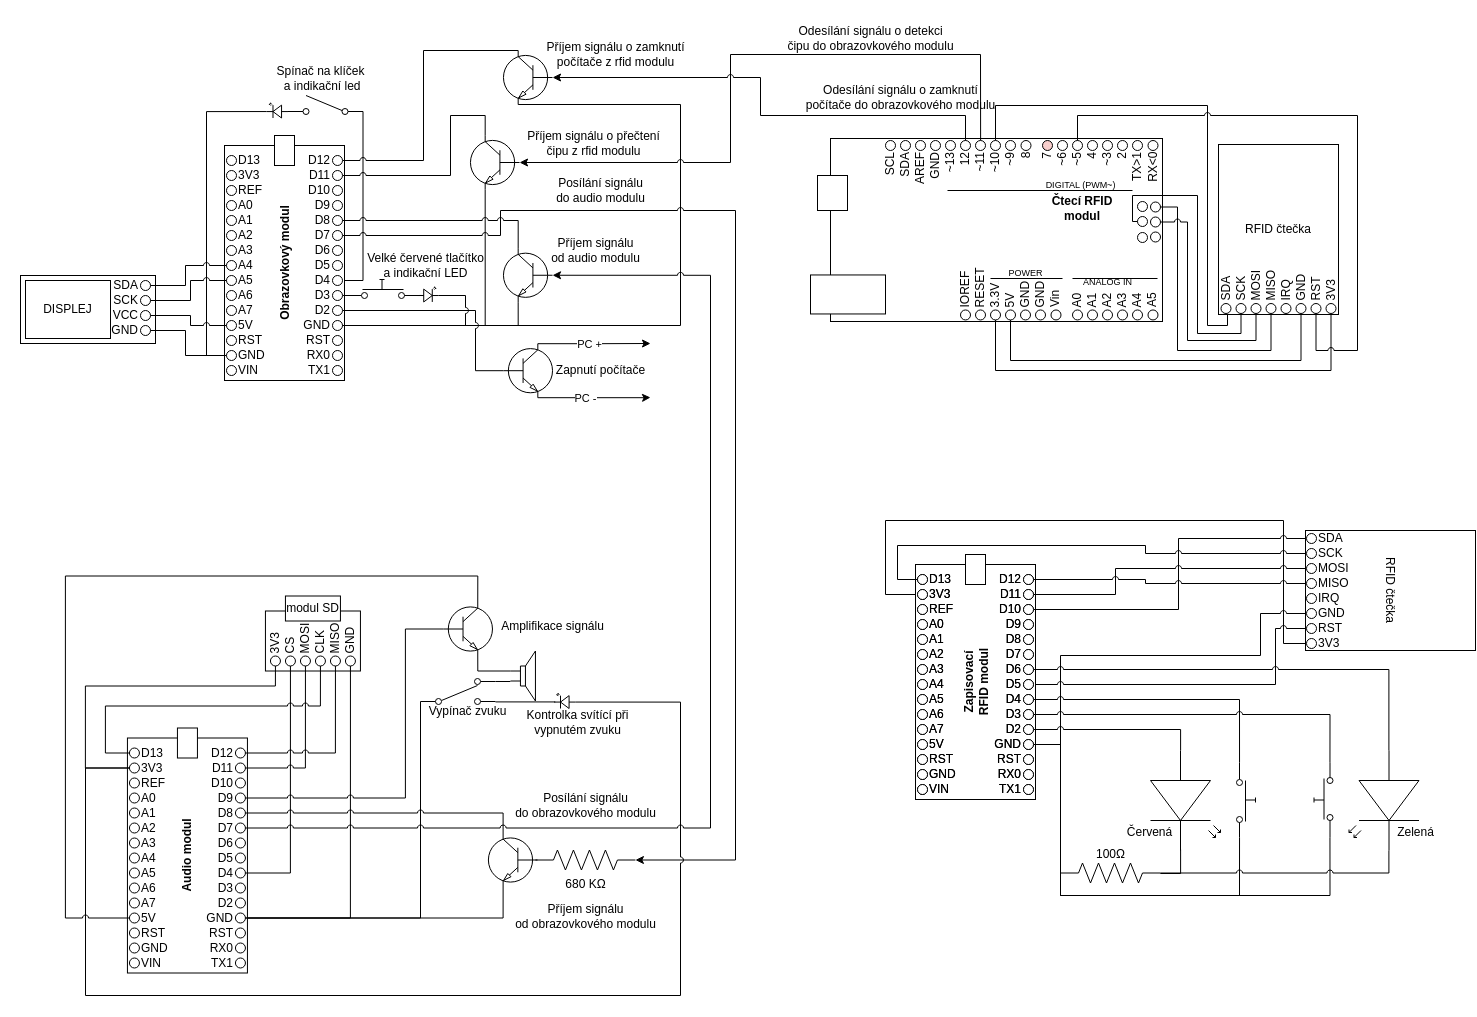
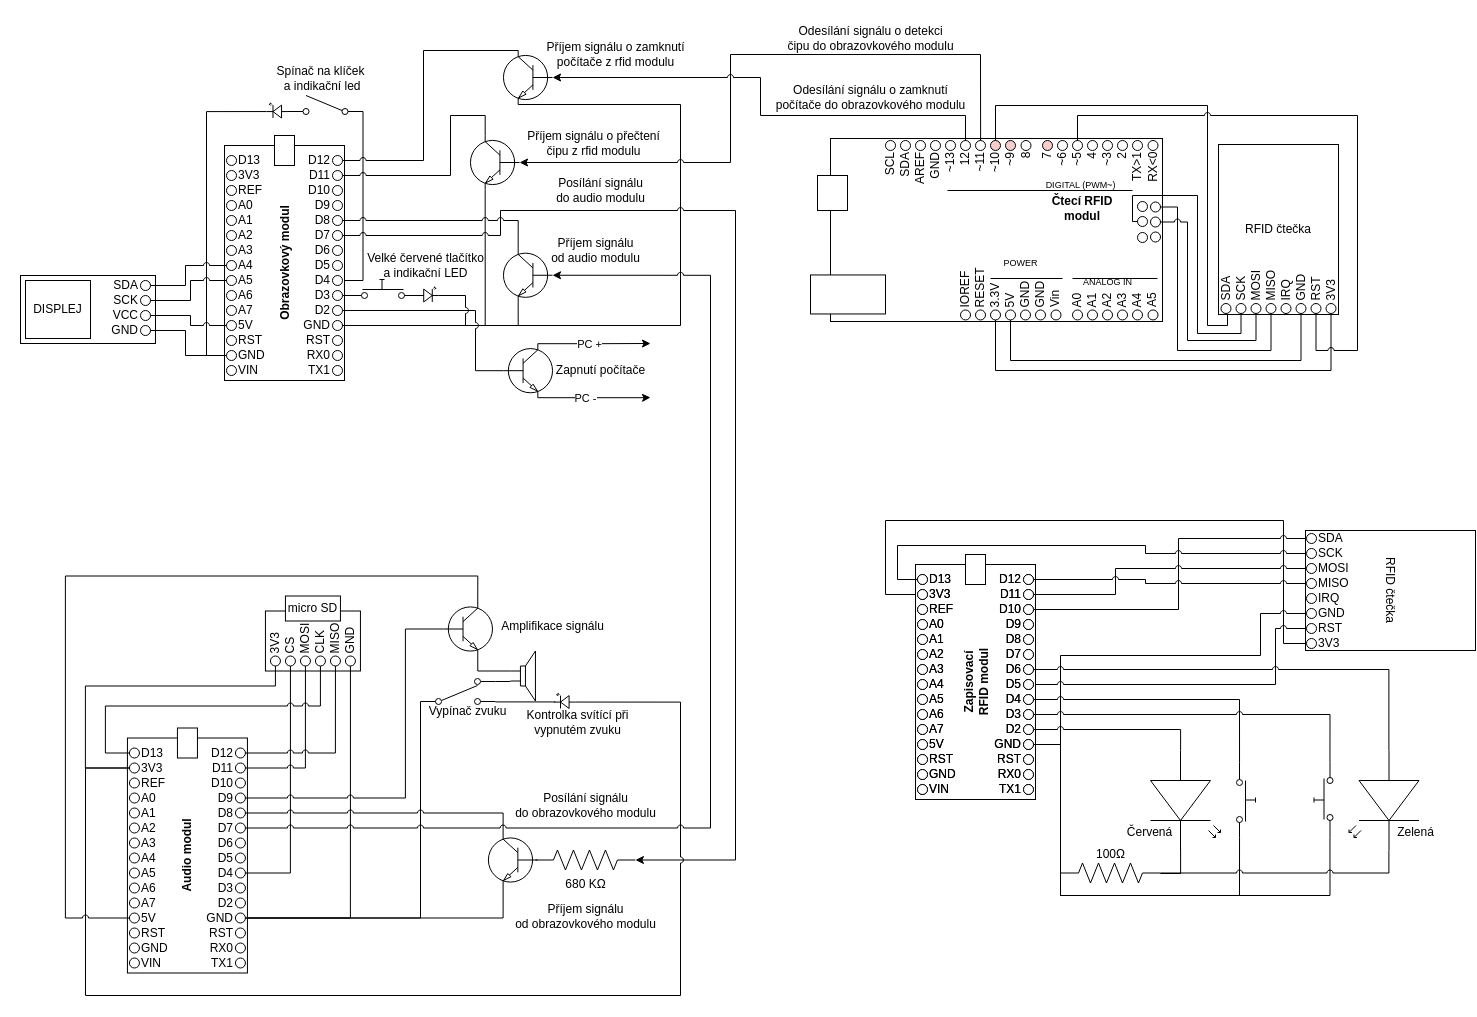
node "Odesílání signálu o zamknutí počítače do obrazovkového modulu": moved (901, 97) -> (871, 97)
node "~10": fillcolor #ffffff -> #f8cecc
node "~9": fillcolor #ffffff -> #f8cecc
node "POWER": moved (1026, 273) -> (1021, 263)
node "DISPLEJ": size 85x58 -> 65x58
node "modul SD": label "modul SD" -> "micro SD"
